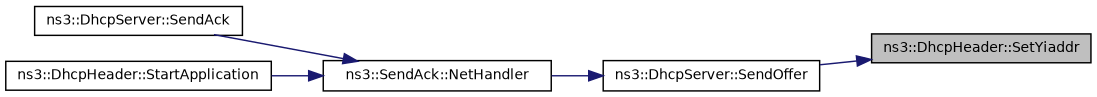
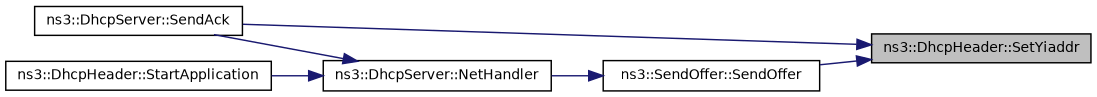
edge "ns3::DhcpServer::SendAck" -> "ns3::DhcpHeader::SetYiaddr": added
node "ns3::SendAck::NetHandler": label "ns3::SendAck::NetHandler" -> "ns3::DhcpServer::NetHandler"
node "ns3::DhcpServer::SendOffer": label "ns3::DhcpServer::SendOffer" -> "ns3::SendOffer::SendOffer"
